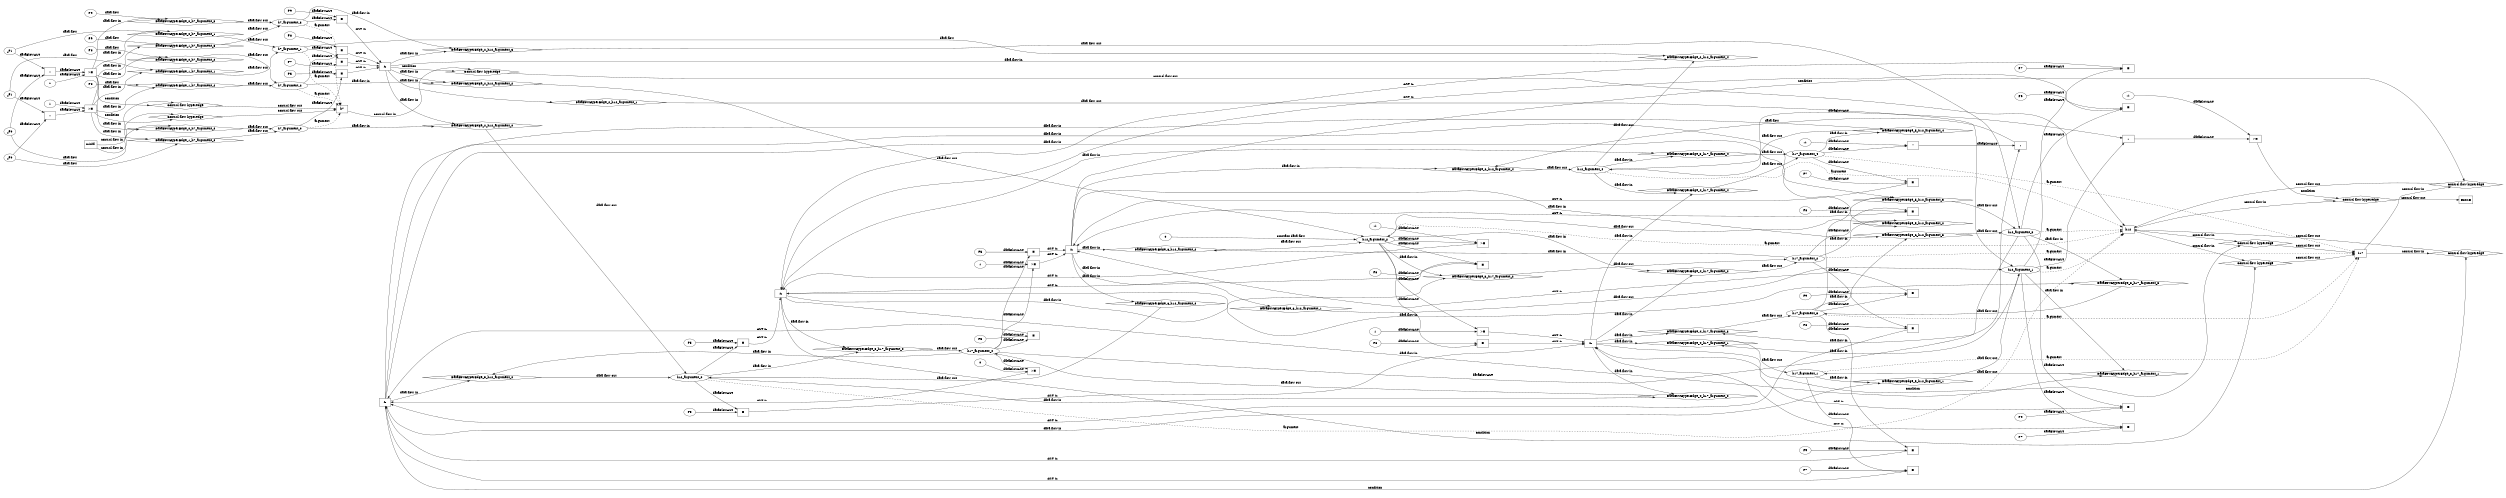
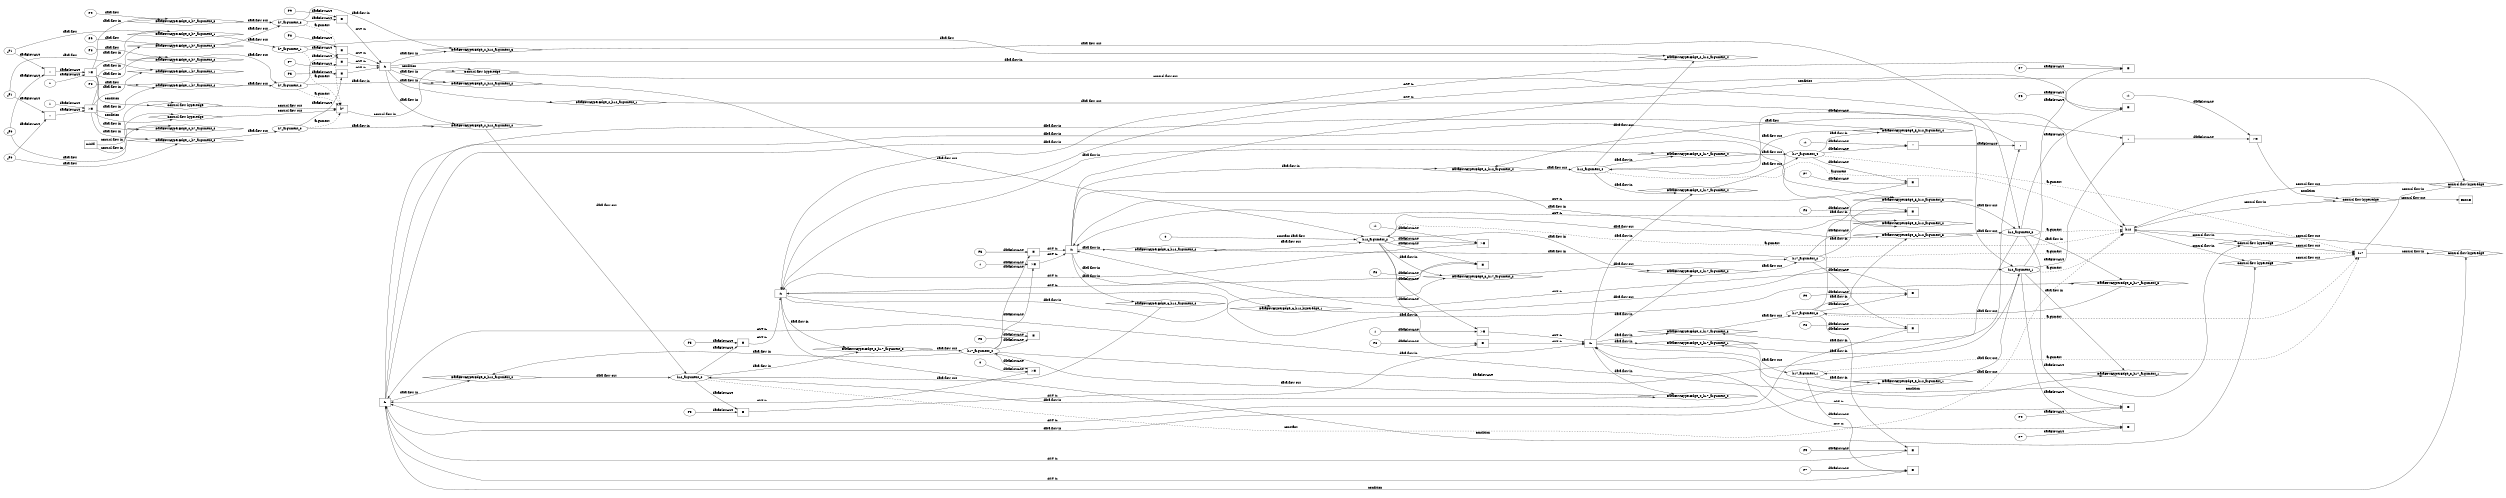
edge "DataFowHyperEdge_1_h7_argument_1" -> "h7_argument_1": removed, label "data flow out"
edge "DataFowHyperEdge_0_h7_argument_0" -> "h7_argument_0": removed, label "data flow out"
node "DataFowHyperEdge_6_h12_argument_1": label "DataFowHyperEdge_6_h12_argument_1" -> "DataFowHyperEdge_6_h12_hyperedge_1"
edge "h12_argument_0" -> "h12": label "argument" -> "constant"
